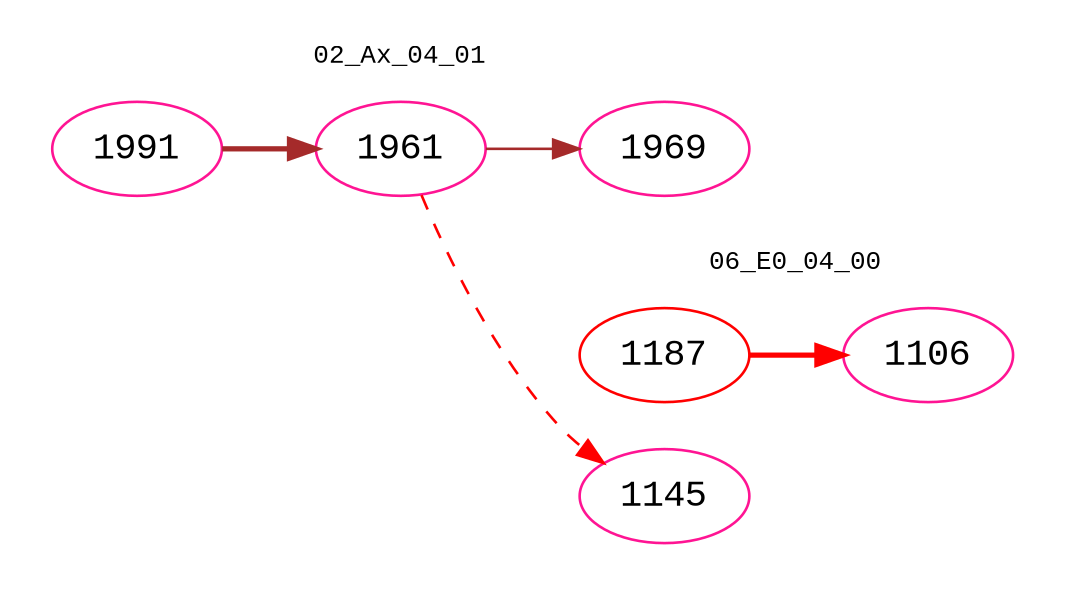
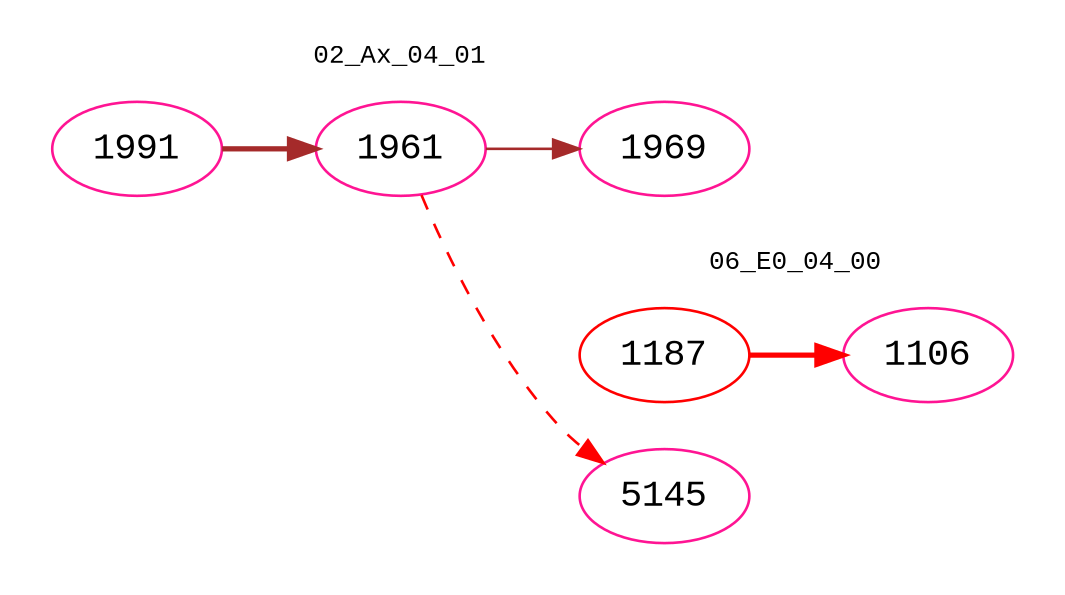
node "1145": label "1145" -> "5145"
